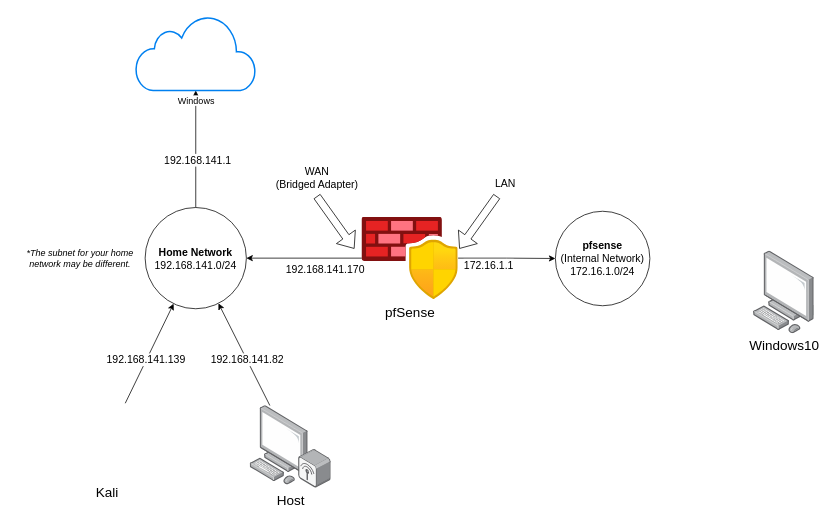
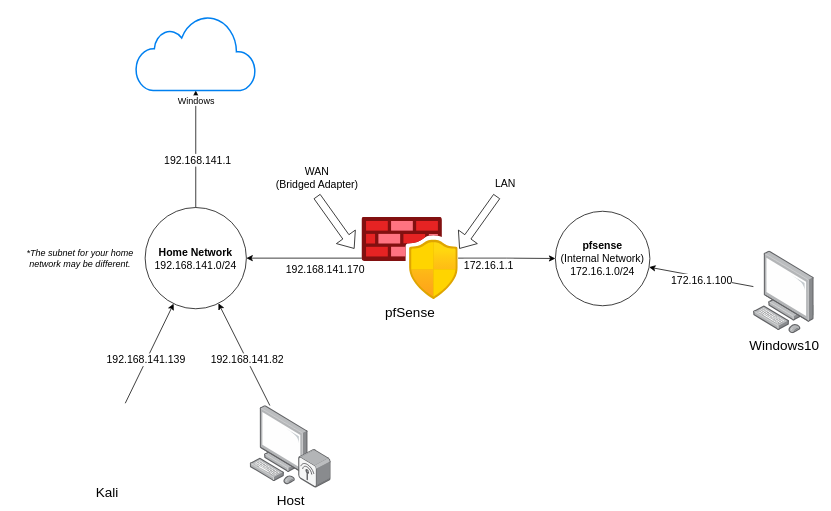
edge "Windows10" -> "pfsense (Internal Network) 172.16.1.0/24": added, label "172.16.1.100"
